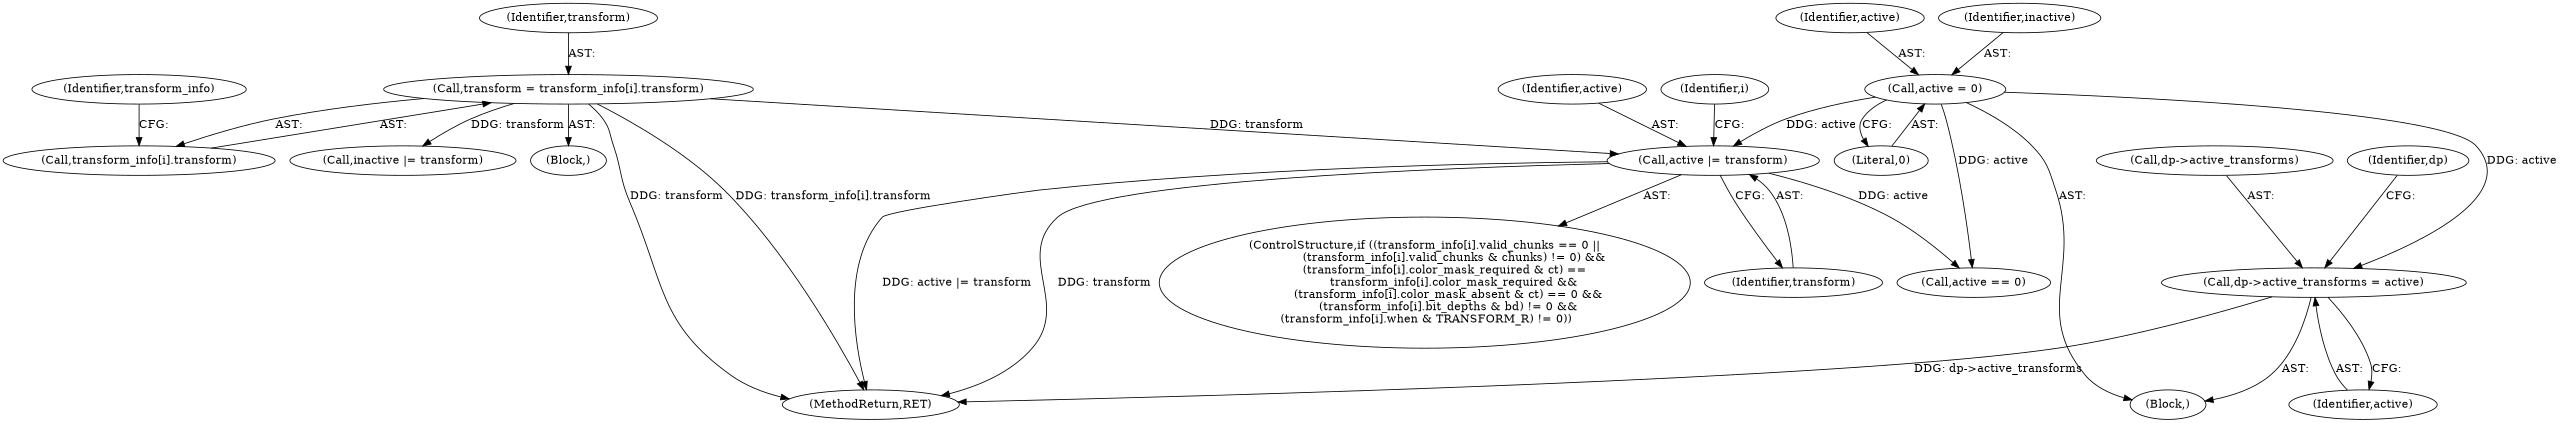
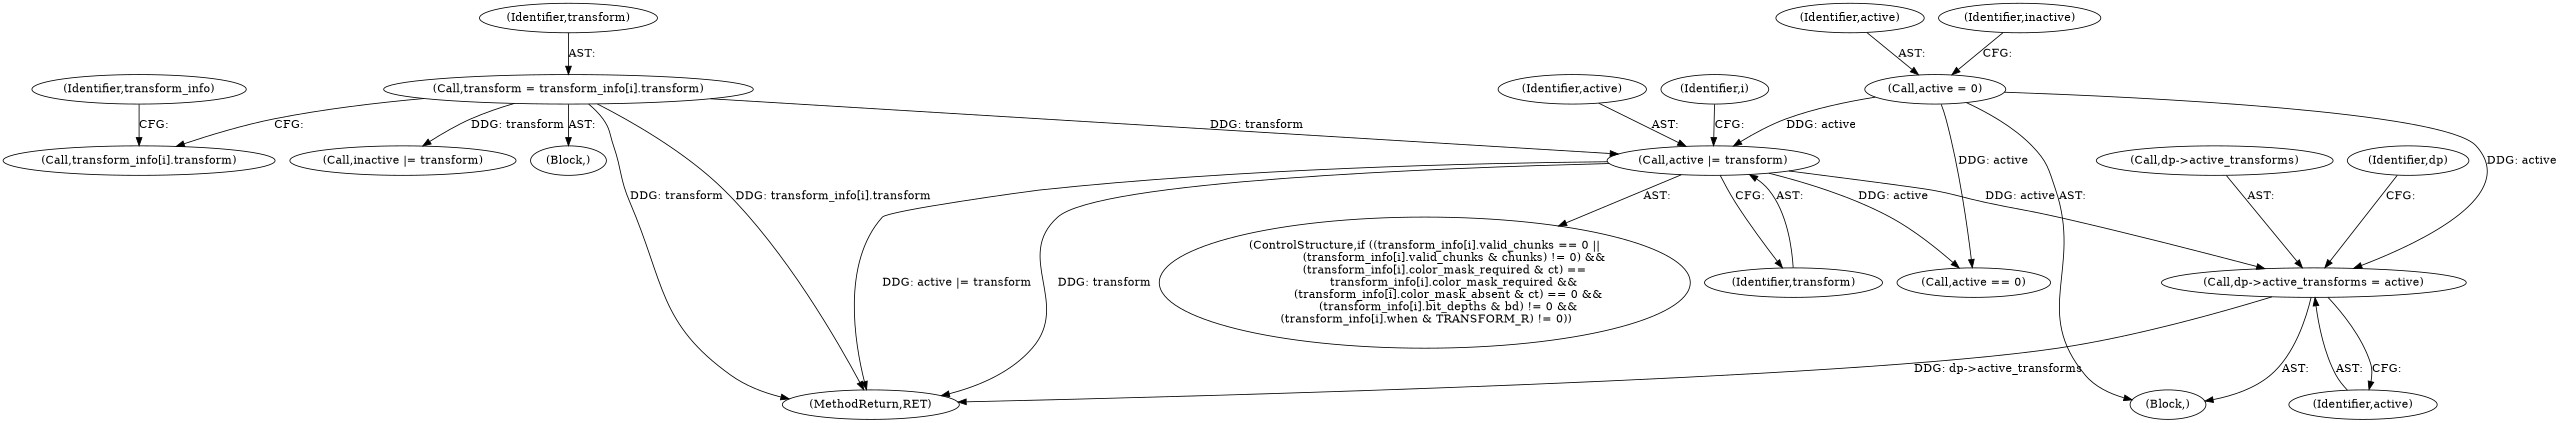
edge "(Identifier,inactive)" -> "(Call,active = 0)": label "AST: " -> "CFG: "
edge "(Call,transform = transform_info[i].transform)" -> "(Call,transform_info[i].transform)": label "AST: " -> "CFG: "
edge "(Call,transform_info[i].transform)" -> "(Call,transform = transform_info[i].transform)": removed, label "AST:"
node "(Literal,0)": removed
edge "(Call,active |= transform)" -> "(Call,dp->active_transforms = active)": added, label "DDG: active"
